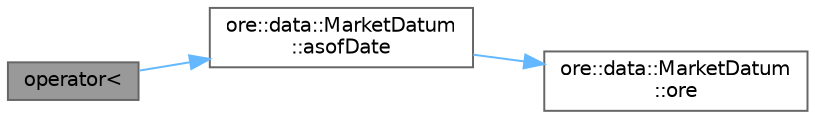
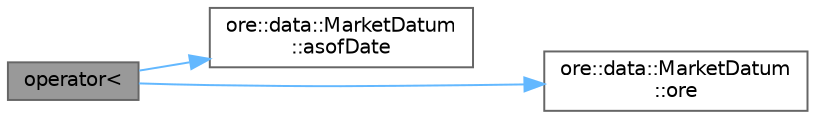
edge "ore::data::MarketDatum ::asofDate" -> "ore::data::MarketDatum ::ore": now "operator<" -> "ore::data::MarketDatum ::ore"
